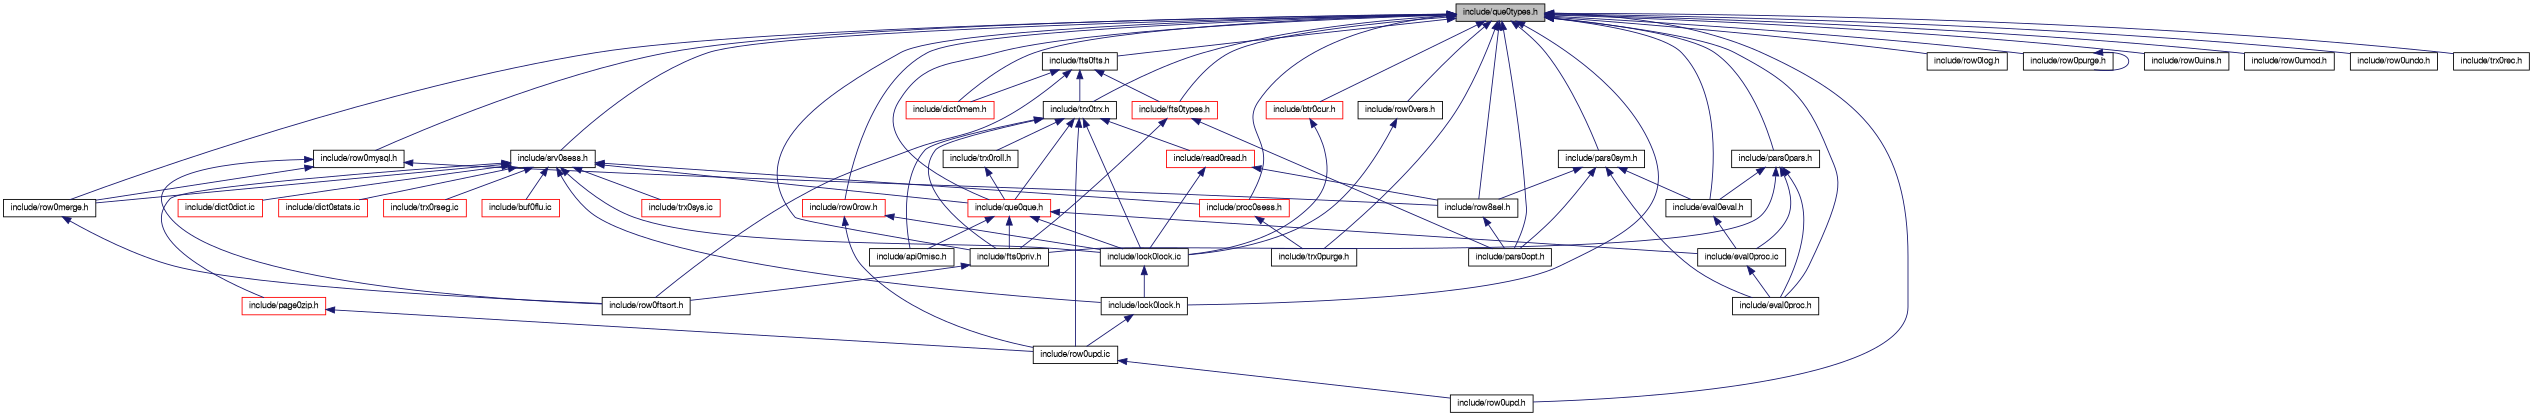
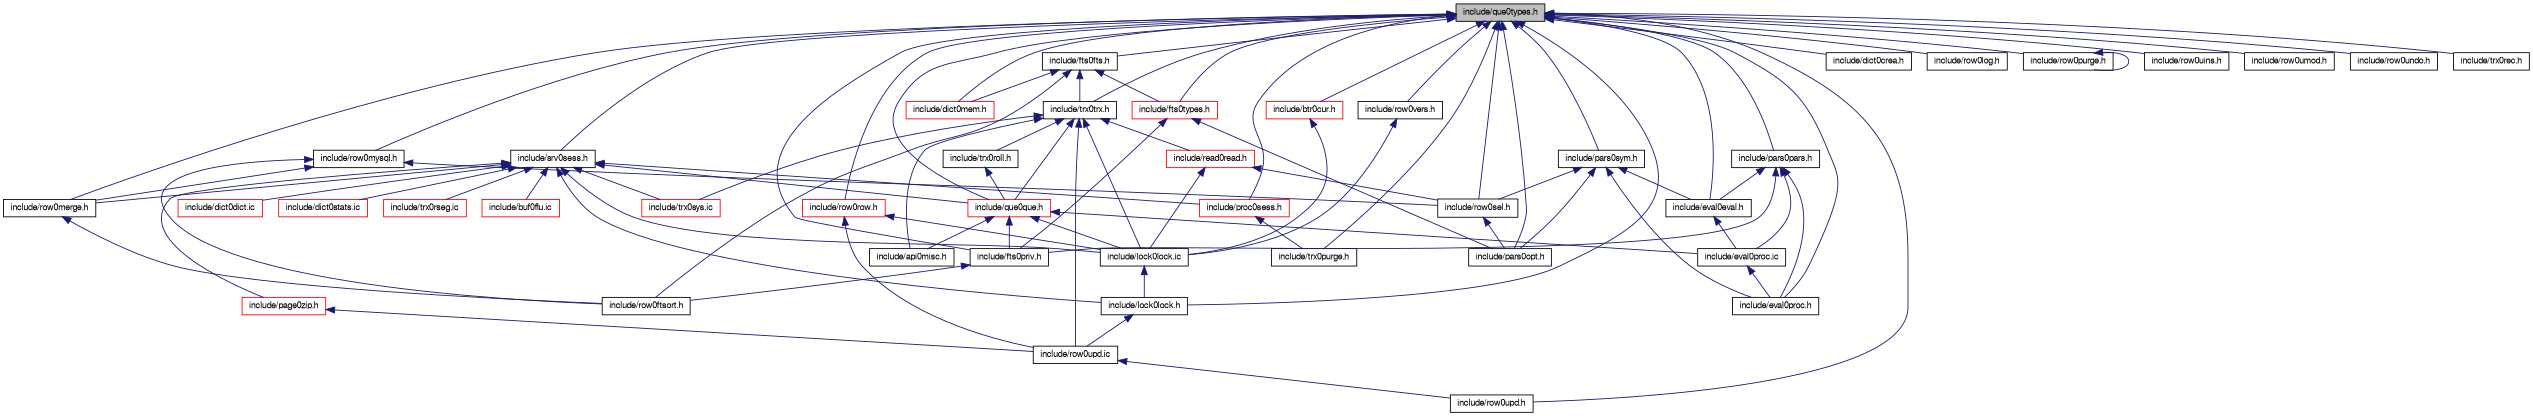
node "include/dict0crea.h": added
edge "include/fts0priv.h" -> "include/trx0trx.h": now "include/trx0sys.ic" -> "include/trx0trx.h"
node "include/row8sel.h": label "include/row8sel.h" -> "include/row0sel.h"
